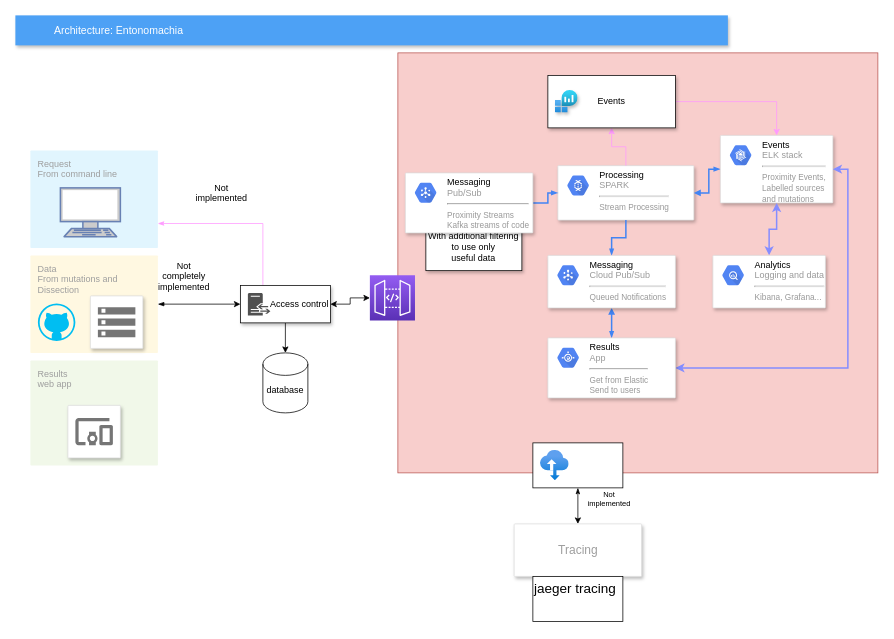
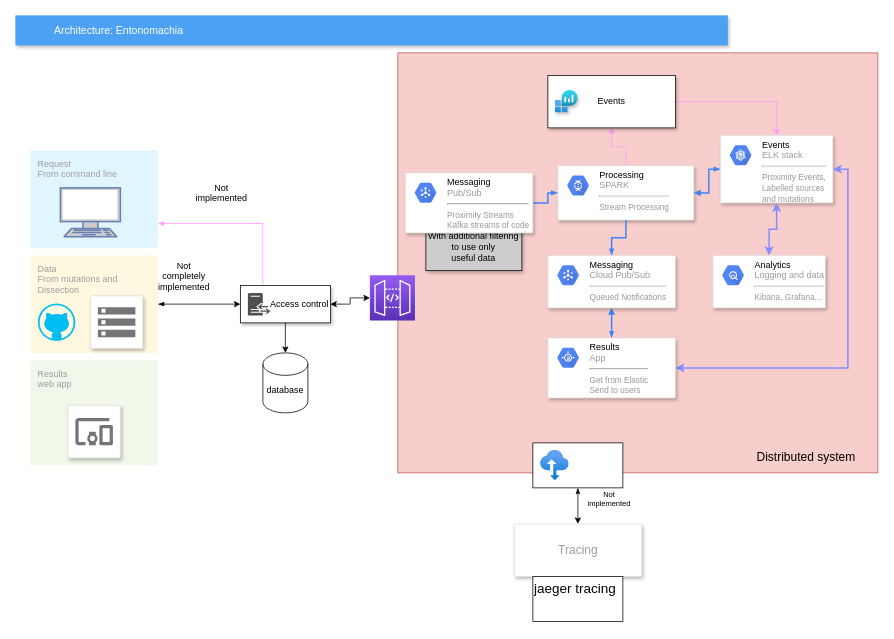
node "With additional filtering to use only useful data": fillcolor #ffffff -> #cccccc
node "Distributed system": added
